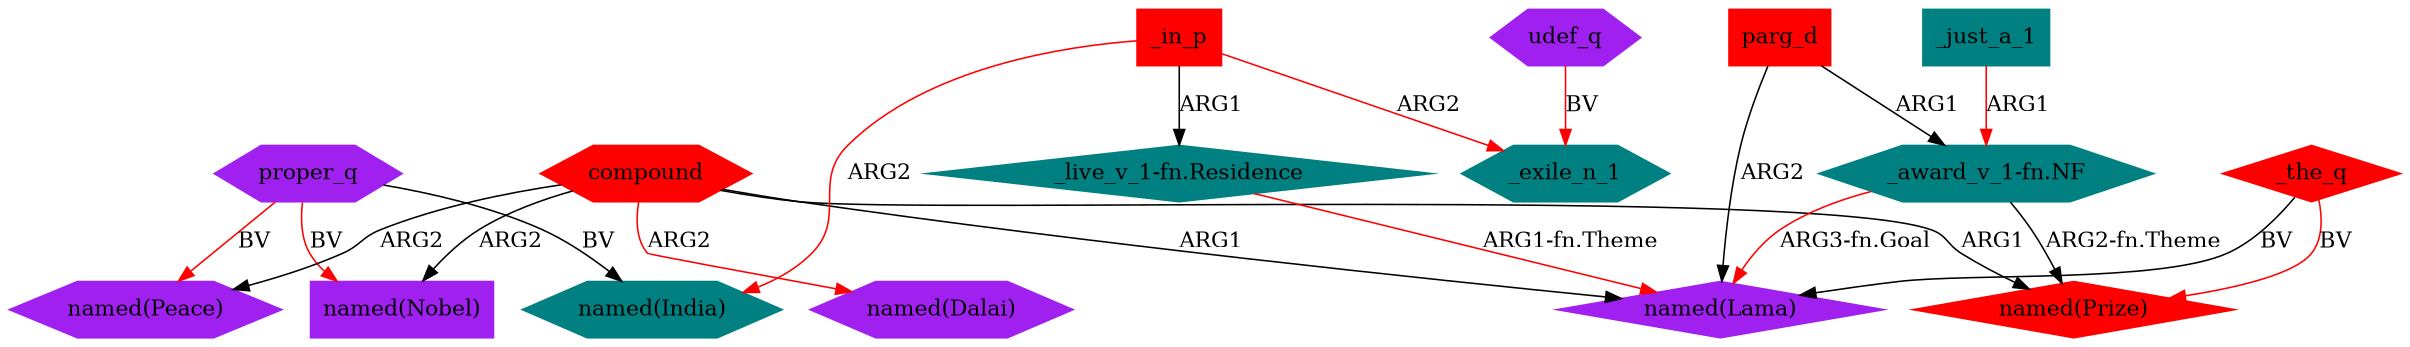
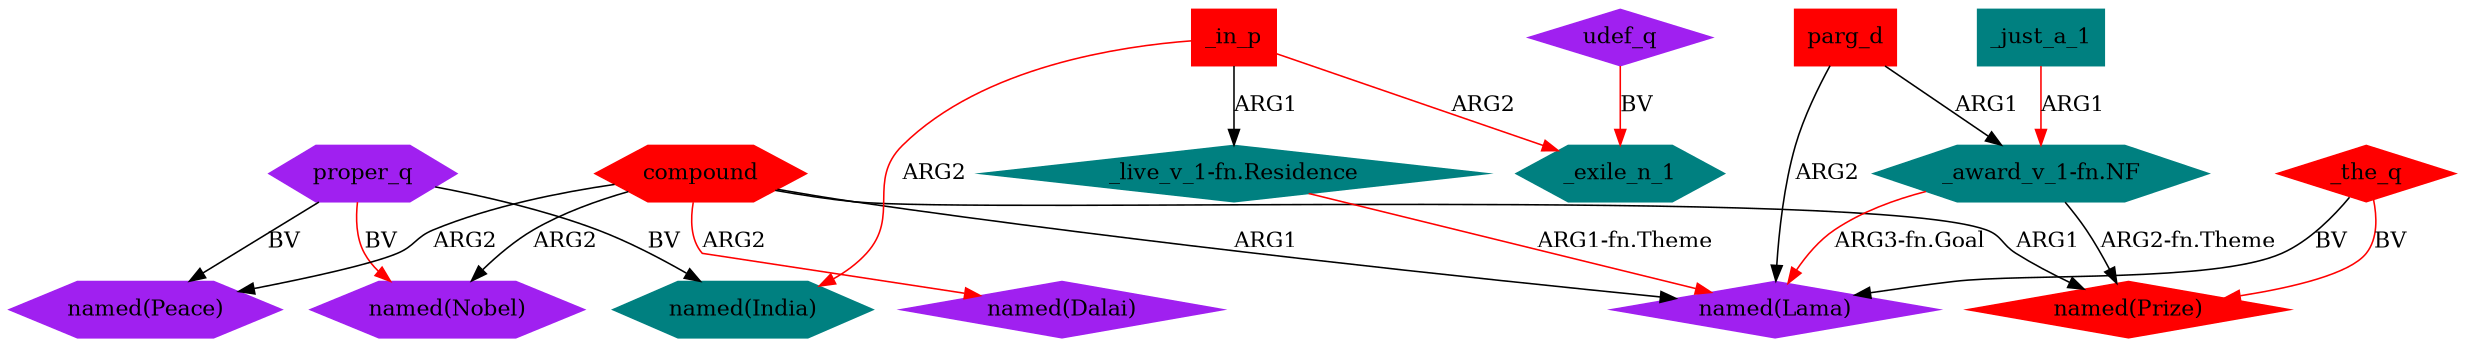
node "udef_q": shape hexagon -> diamond
edge "proper_q" -> "named(Peace)": color red -> black
node "named(Nobel)": shape box -> hexagon
node "named(Dalai)": shape hexagon -> diamond
